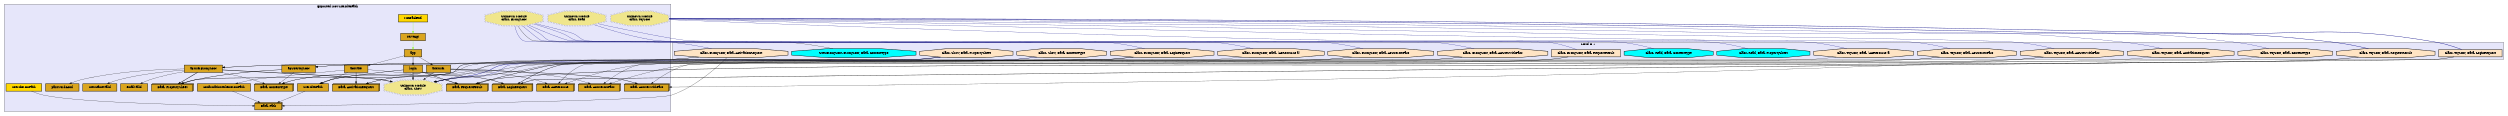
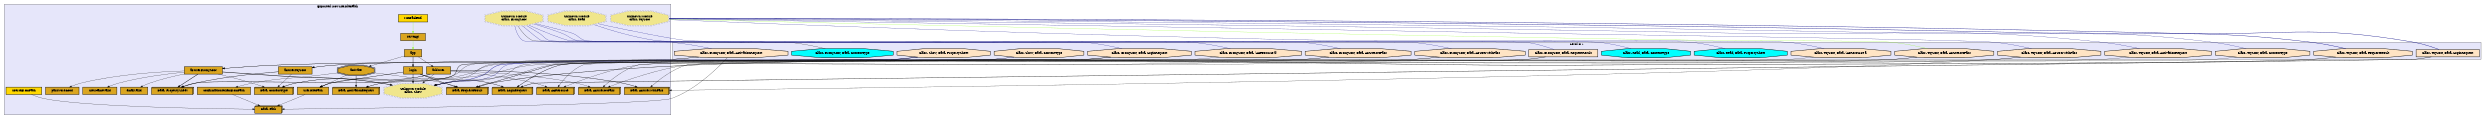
edge "Unknown Module Class: ToJSON" -- "Class: ToJSON, Data: A3UserNoPass": color navy -> chartreuse
node "UserFromJSON: FromJSON, Data: ContentType": label "UserFromJSON: FromJSON, Data: ContentType" -> "Class: FromJSON, Data: ContentType"
node "activate": shape box -> doubleoctagon
